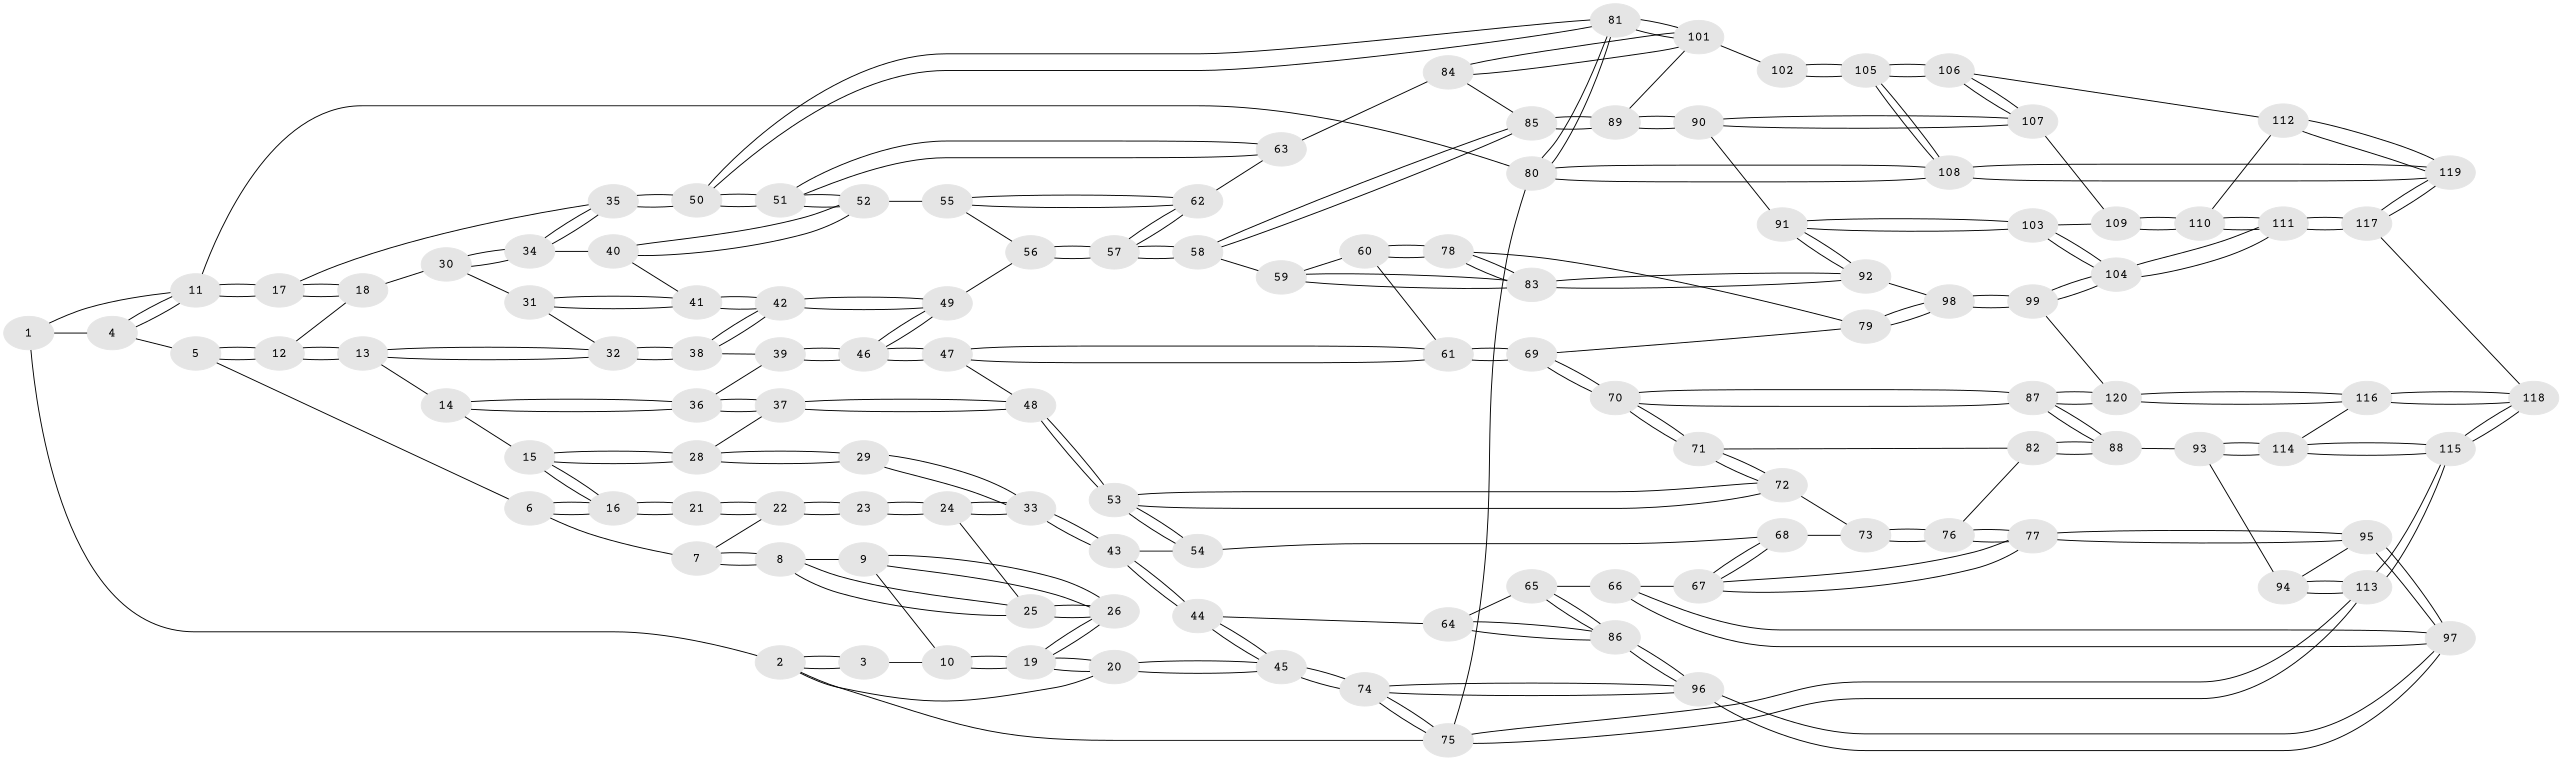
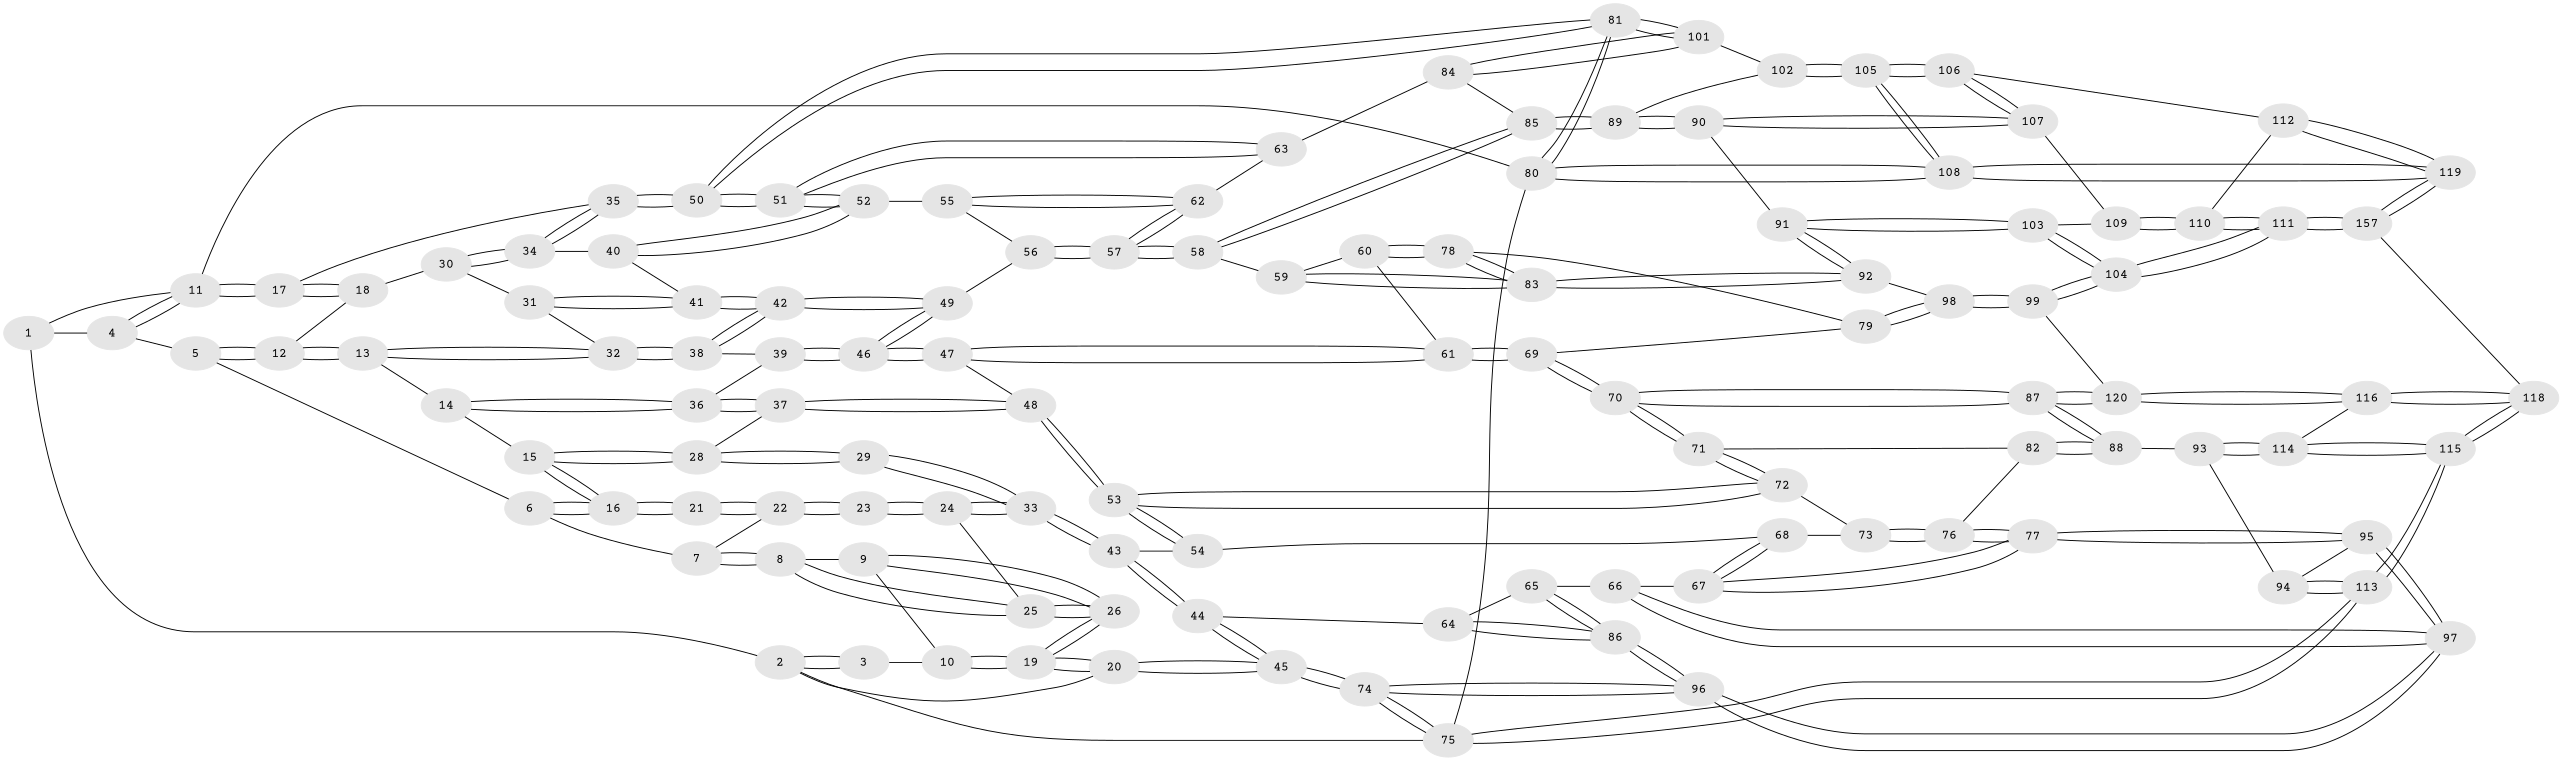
edge "101" -- "89": now "102" -- "89"
node "117": label "117" -> "157"
